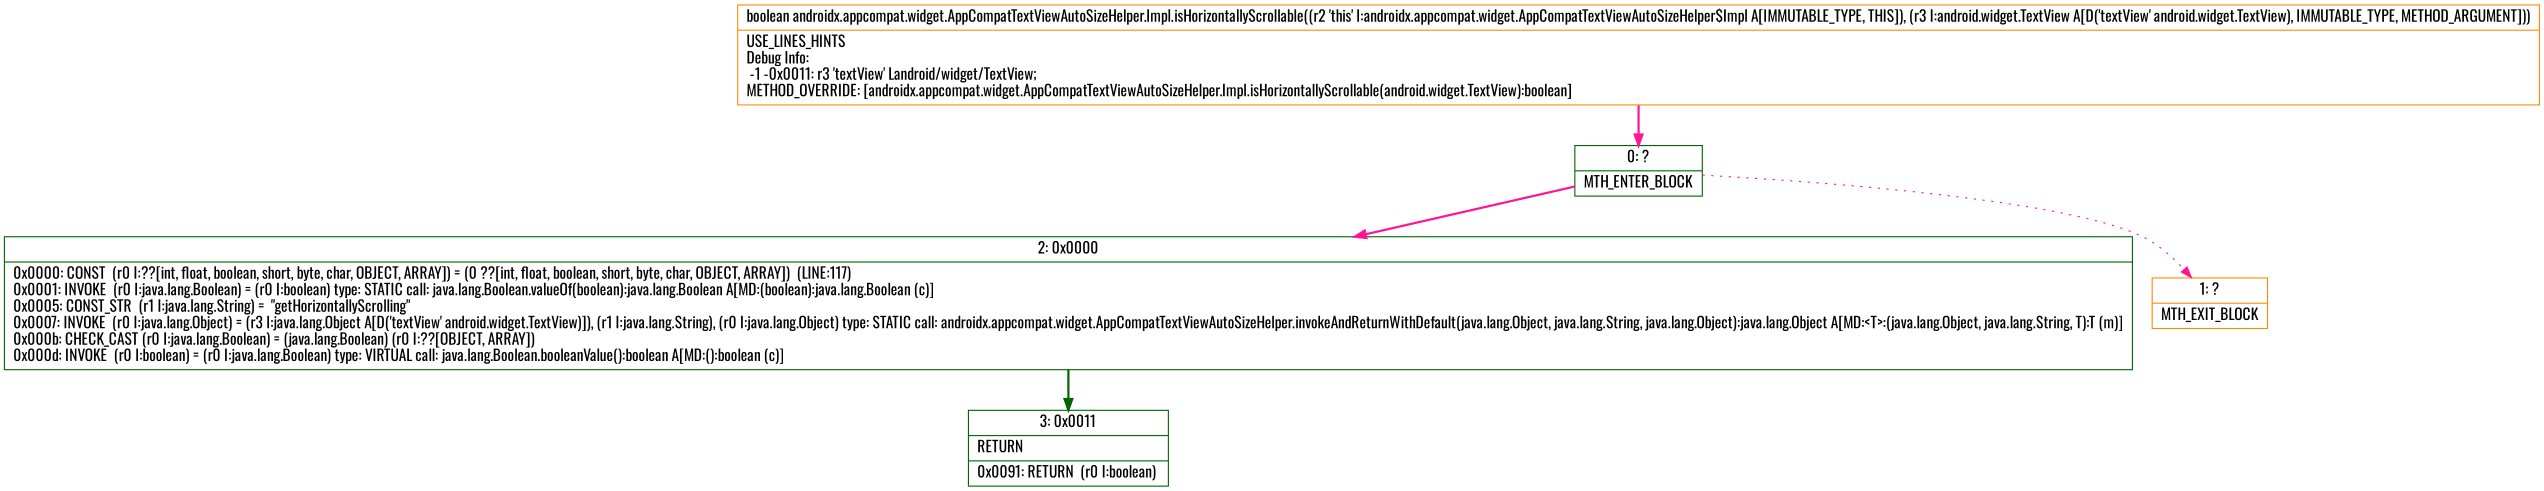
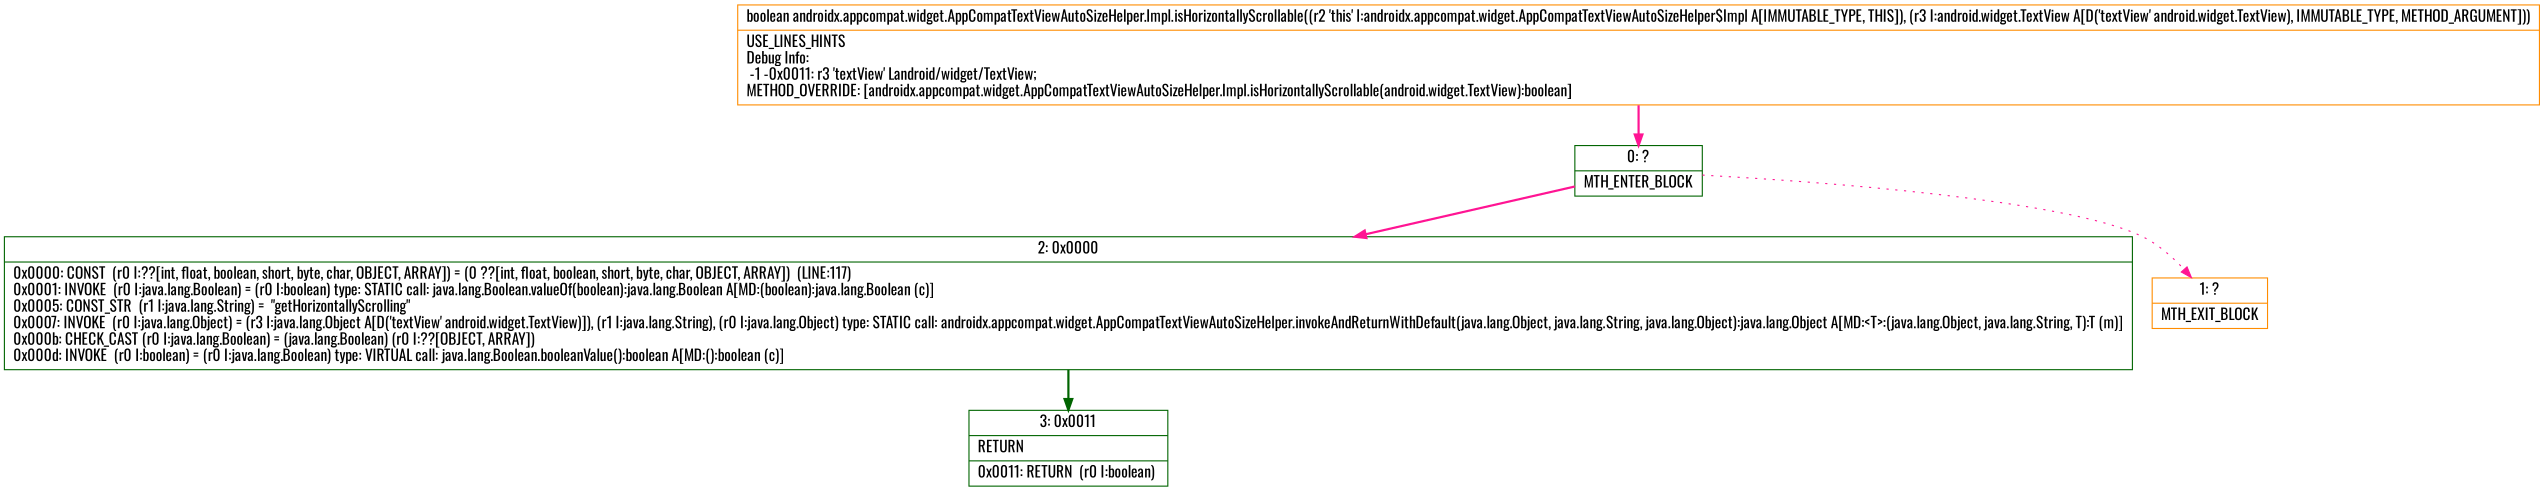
node "3: 0x0011": text "0x0091: RETURN  (r0 I:boolean)" -> "0x0011: RETURN  (r0 I:boolean)"
